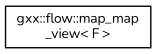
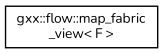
node "gxx::flow::map_map _view< F >": label "gxx::flow::map_map _view< F >" -> "gxx::flow::map_fabric _view< F >"
